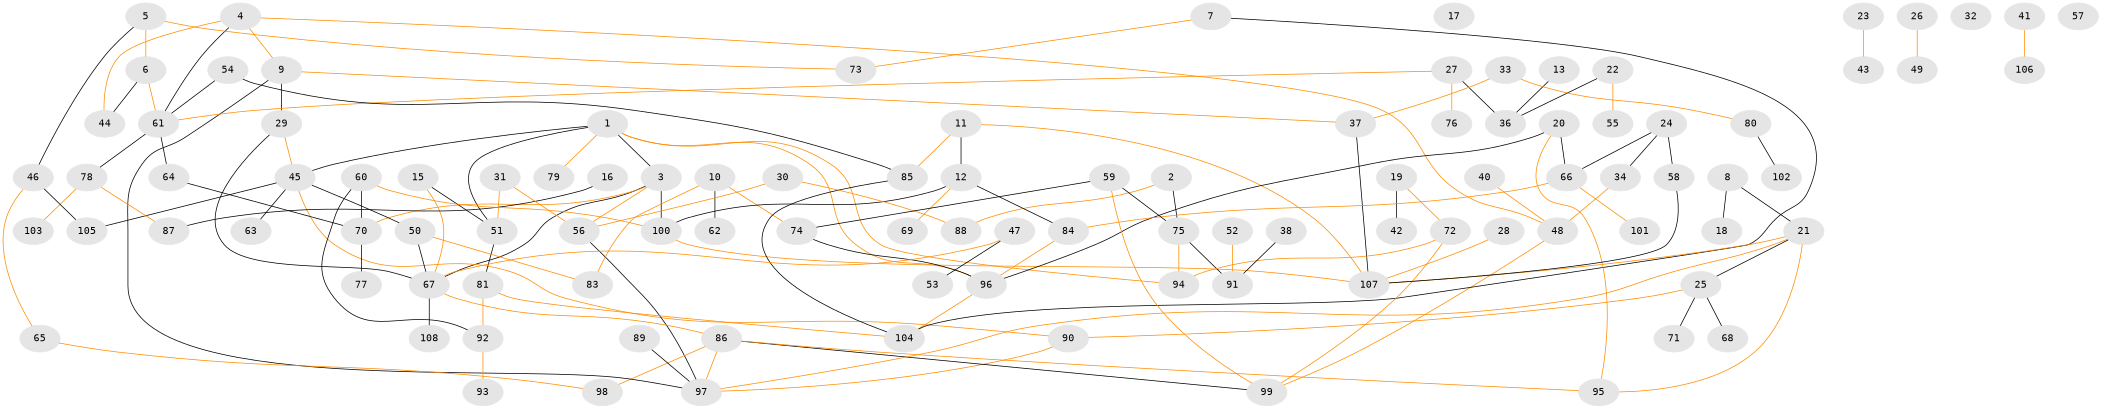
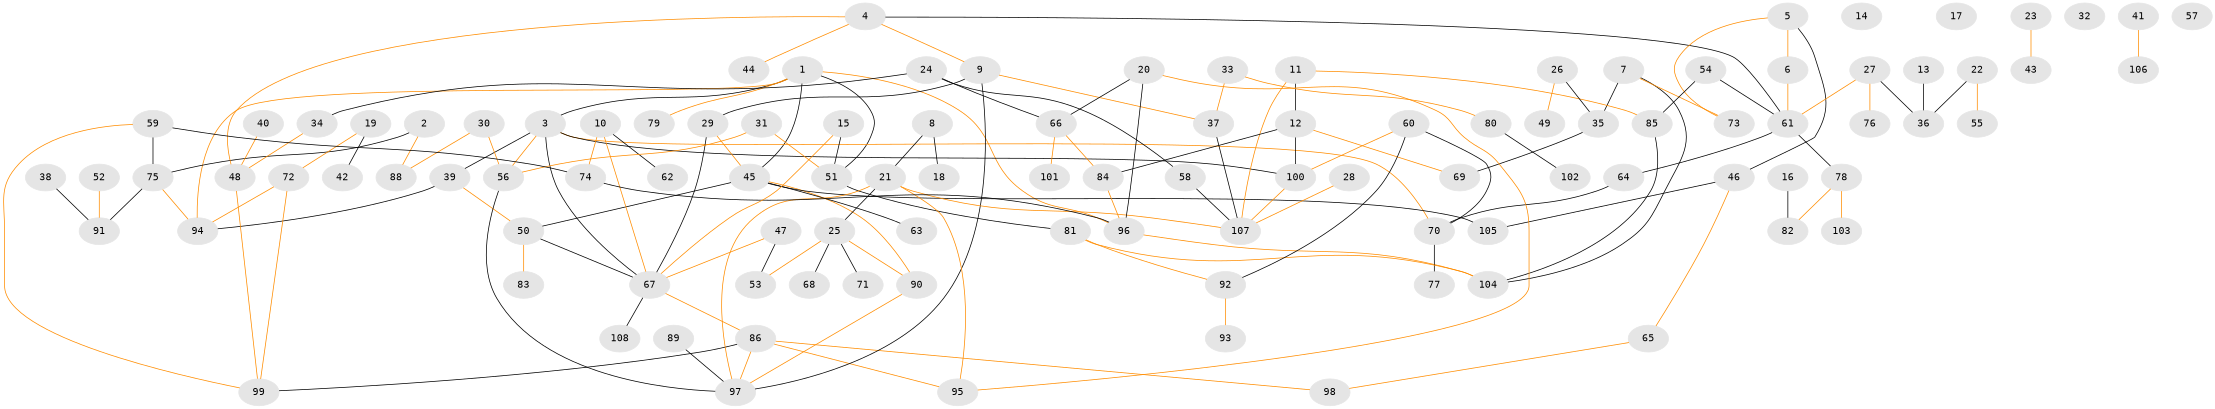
node "14": added
edge "6" -- "44": removed
node "35": added
node "39": added
edge "10" -- "83": now "10" -- "67"
node "87": label "87" -> "82"
edge "25" -- "53": added
